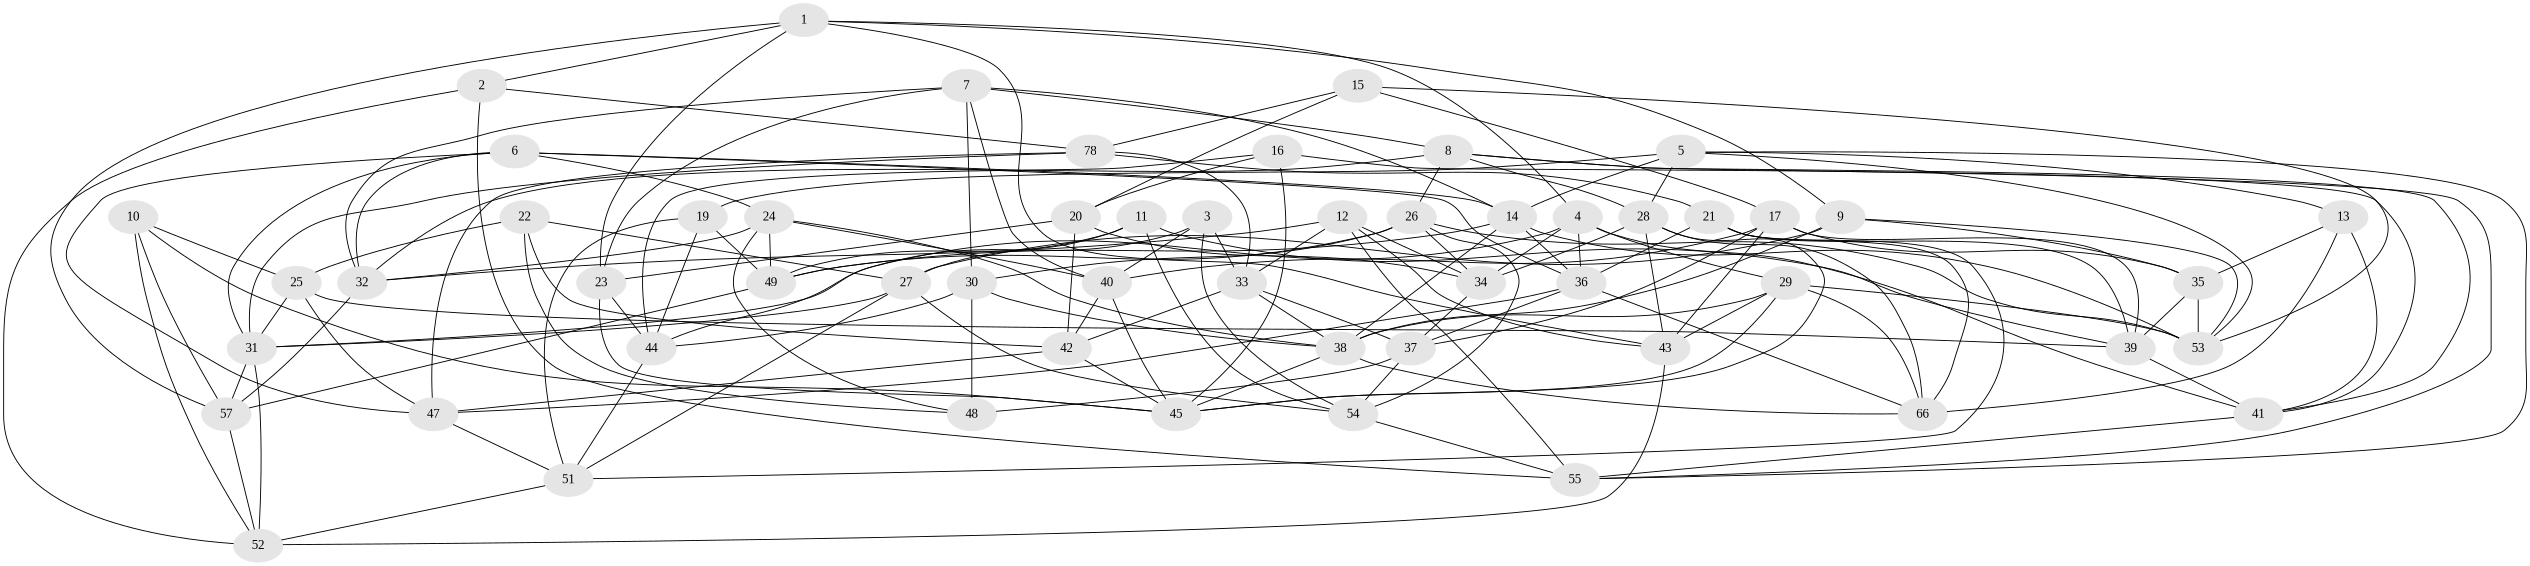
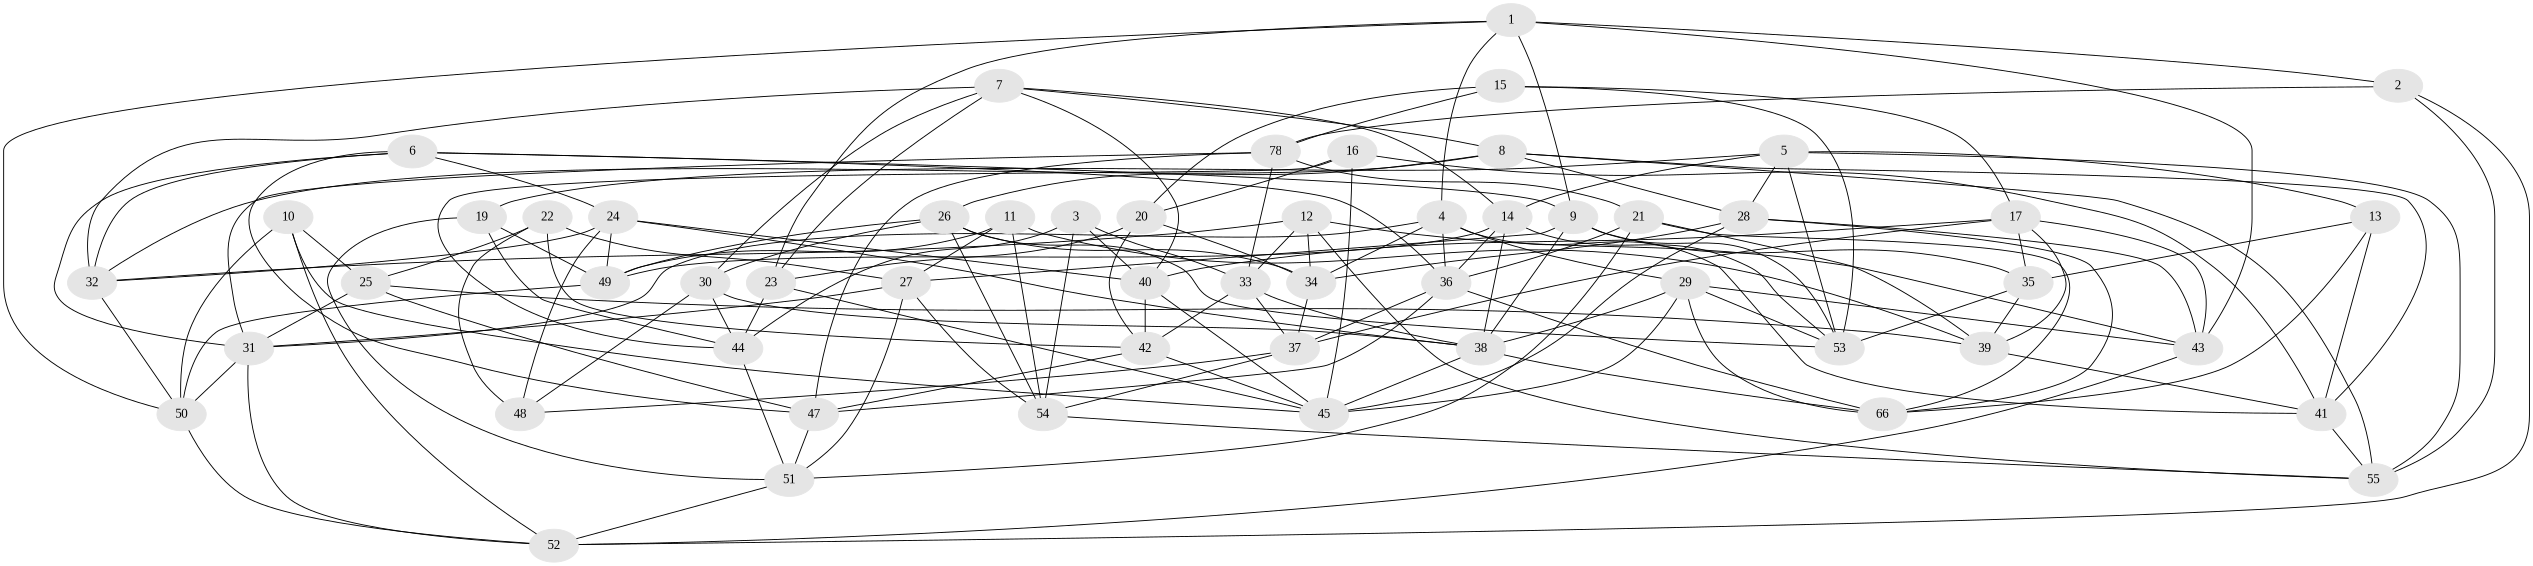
edge "6" -- "14": now "6" -- "9"
node "57": label "57" -> "50"
